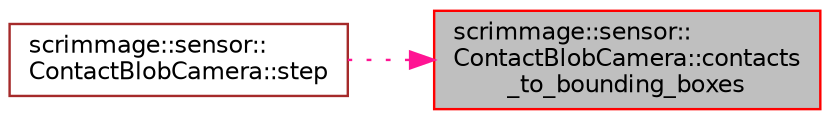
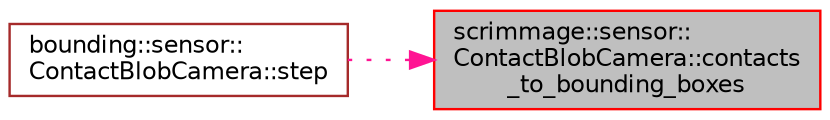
node "scrimmage::sensor:: ContactBlobCamera::step": label "scrimmage::sensor:: ContactBlobCamera::step" -> "bounding::sensor:: ContactBlobCamera::step"
